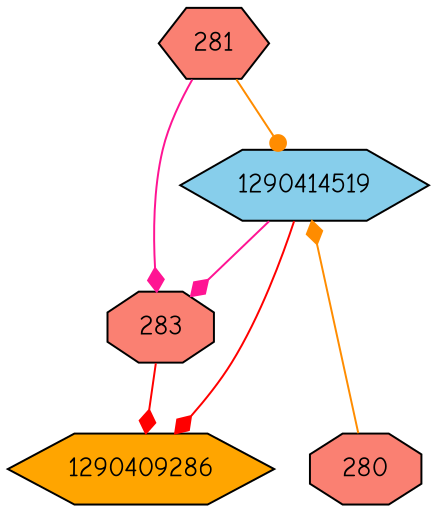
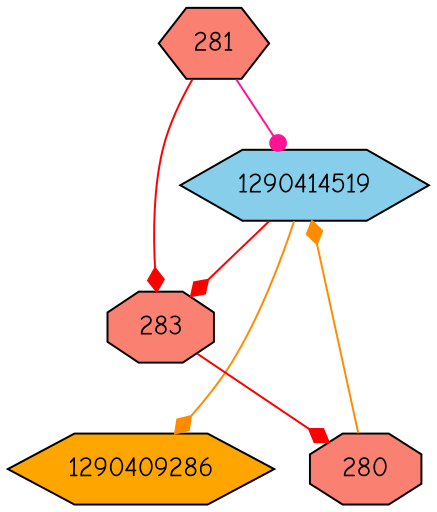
edge "281" -> "1290414519": color darkorange -> deeppink
edge "281" -> "283": color deeppink -> red
edge "1290414519" -> "283": color deeppink -> red
edge "1290414519" -> "1290409286": color red -> darkorange
edge "283" -> "1290409286": now "283" -> "280"
